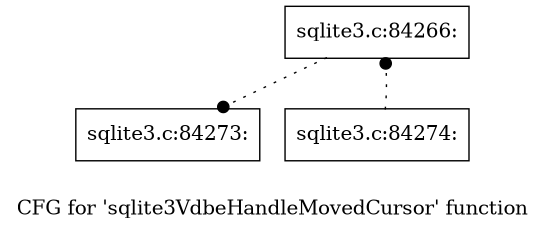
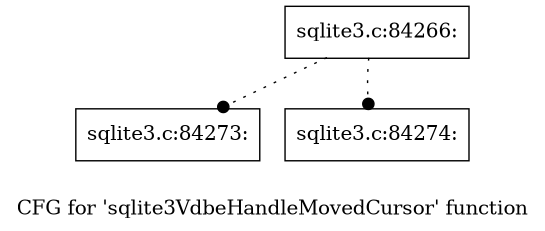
edge "sqlite3.c:84274:" -> "sqlite3.c:84266:": reversed
